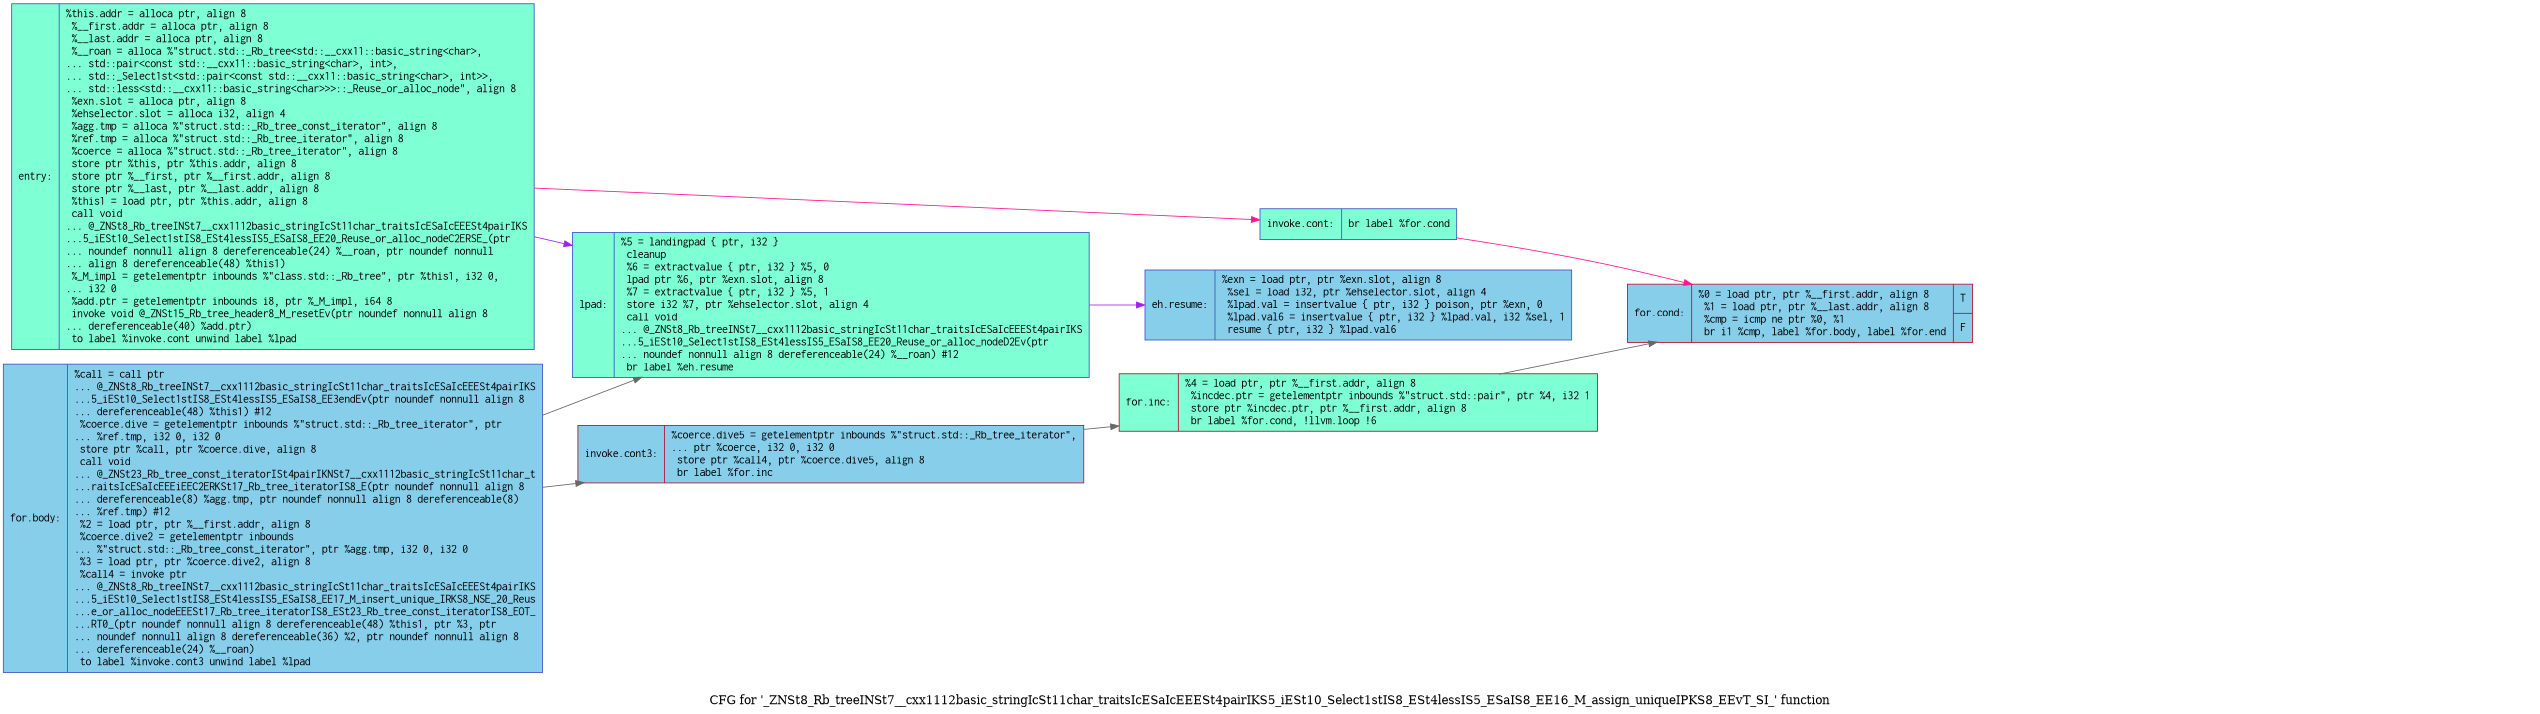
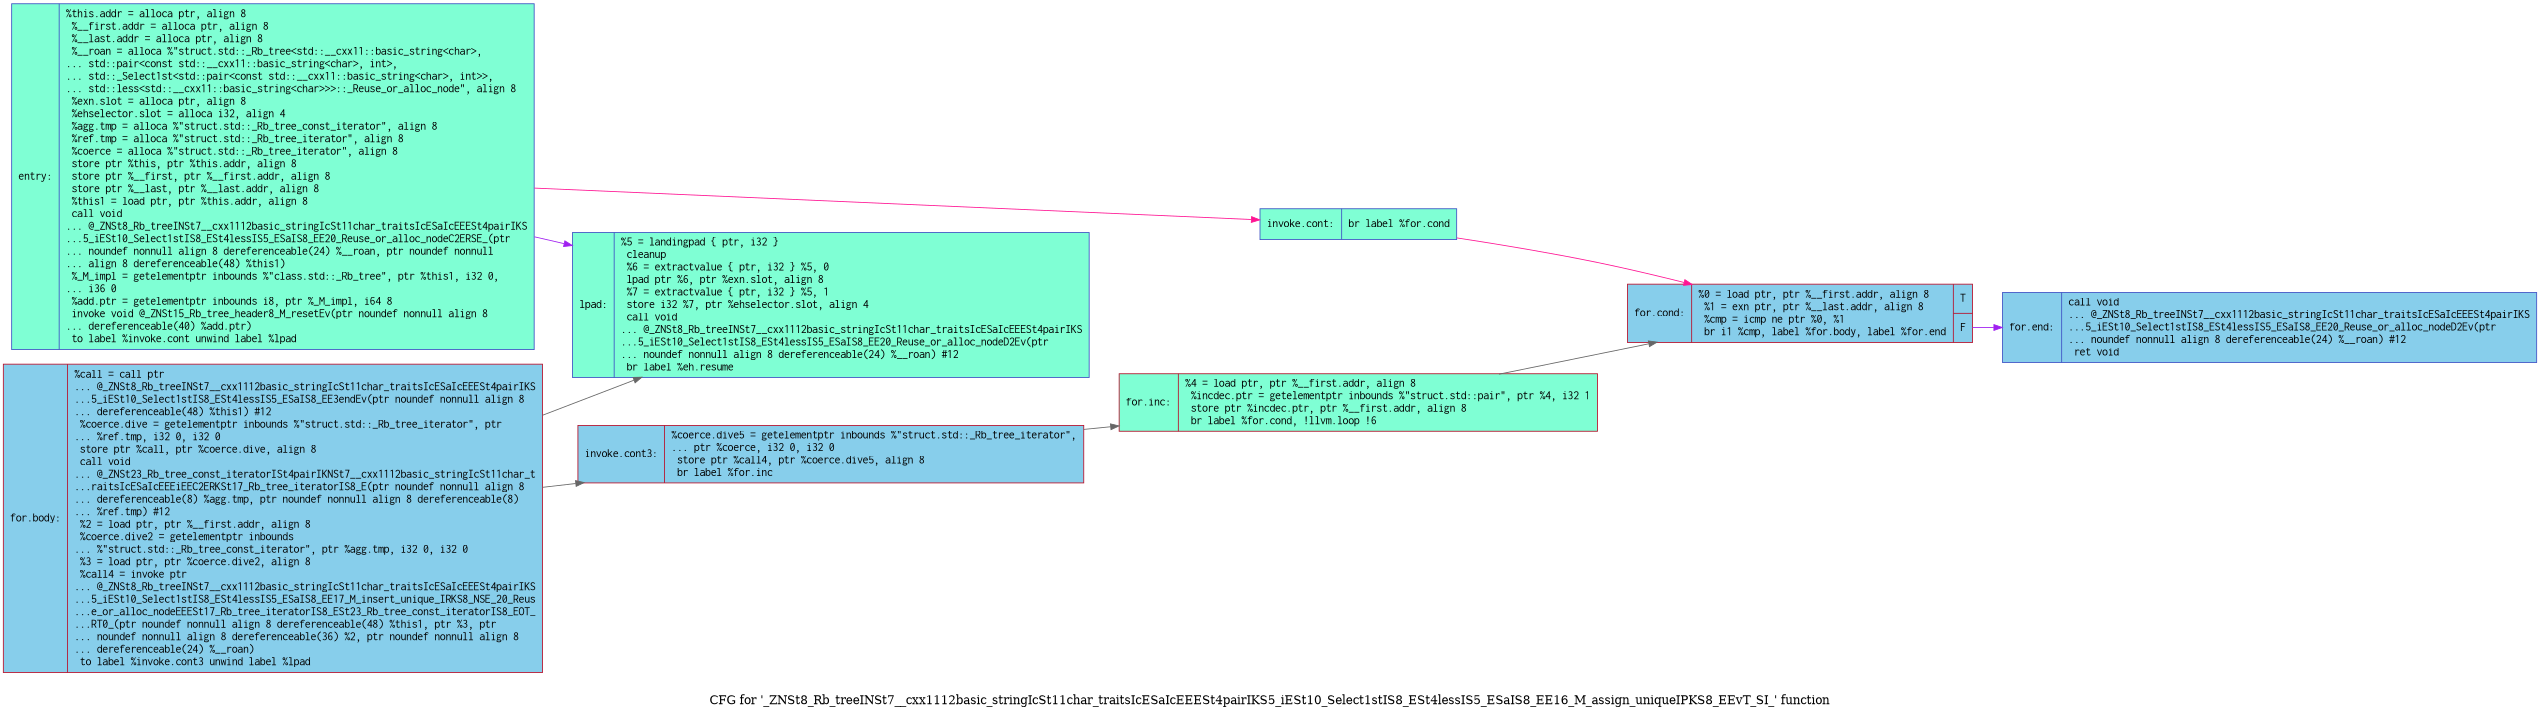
node "entry:": text "... i32 0" -> "... i36 0"
node "eh.resume:": removed
node "for.cond:": text "%1 = load ptr, ptr %__last.addr, align 8" -> "%1 = exn ptr, ptr %__last.addr, align 8"
node "for.end:": added
node "for.body:": color #3d50c3ff -> #b70d28ff
